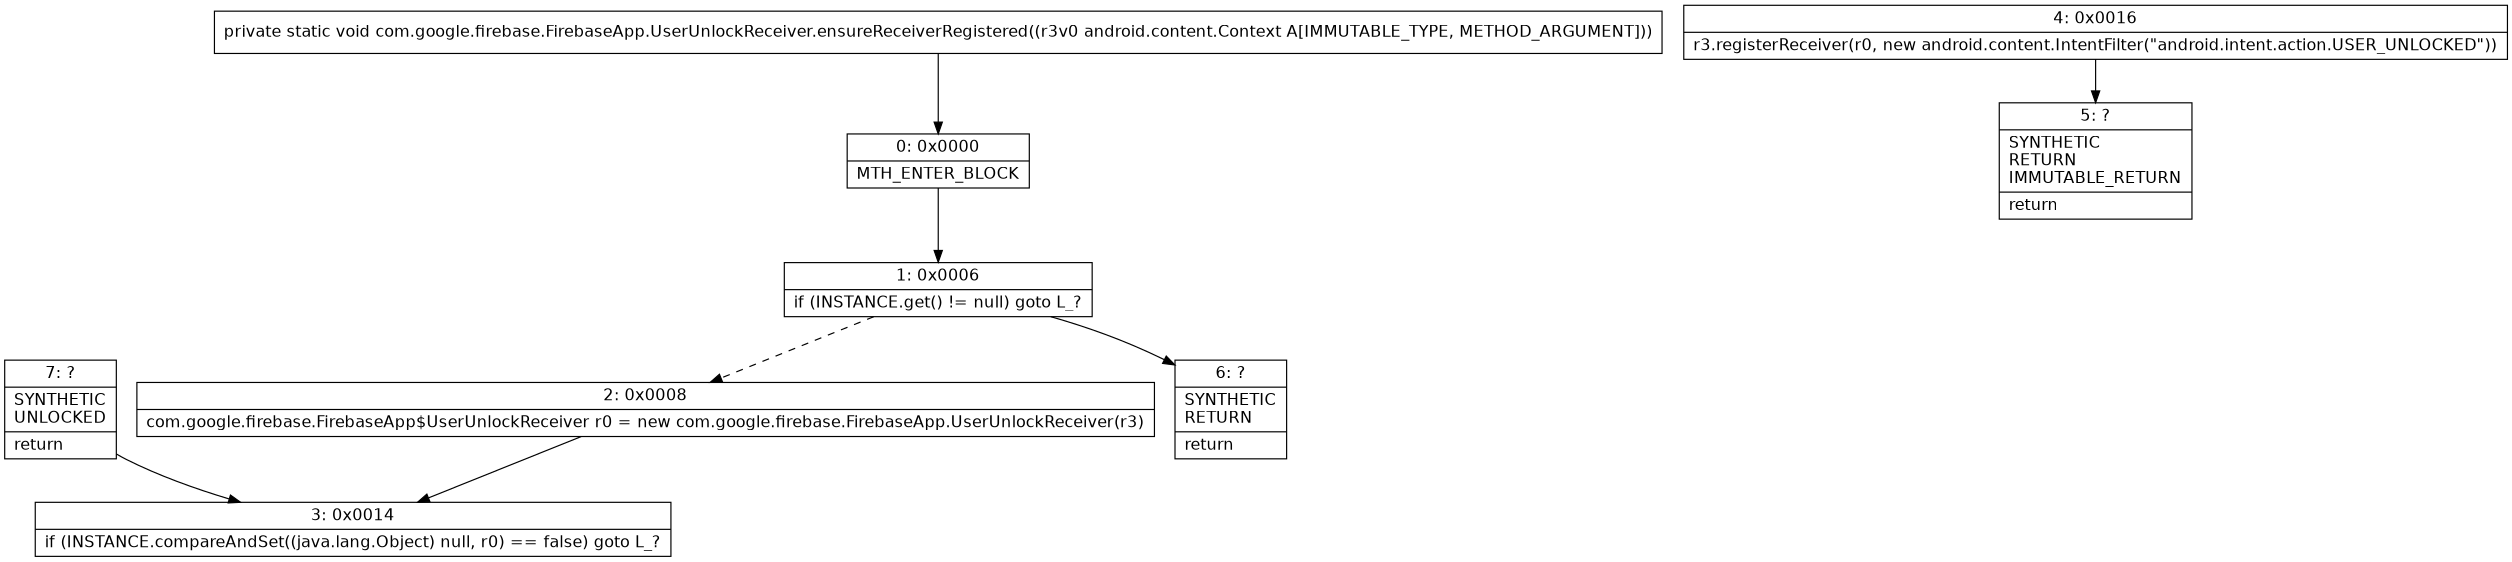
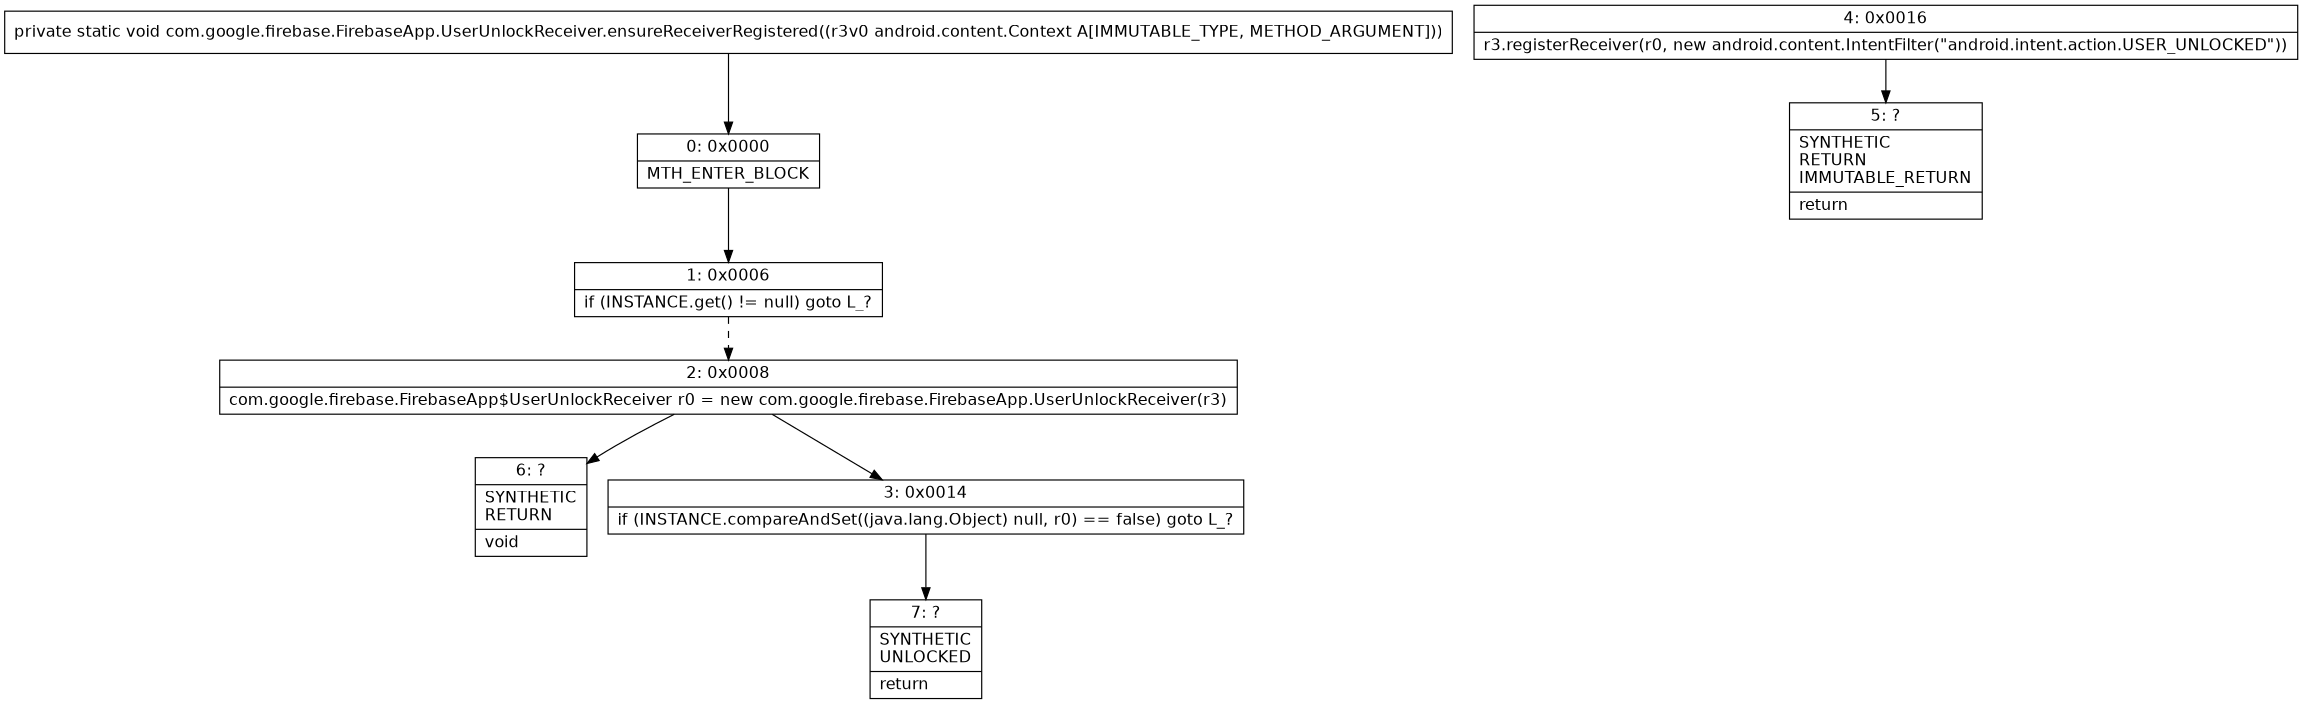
edge "1: 0x0006" -> "6: ?": now "2: 0x0008" -> "6: ?"
node "6: ?": text "return" -> "void"
edge "7: ?" -> "3: 0x0014": reversed
